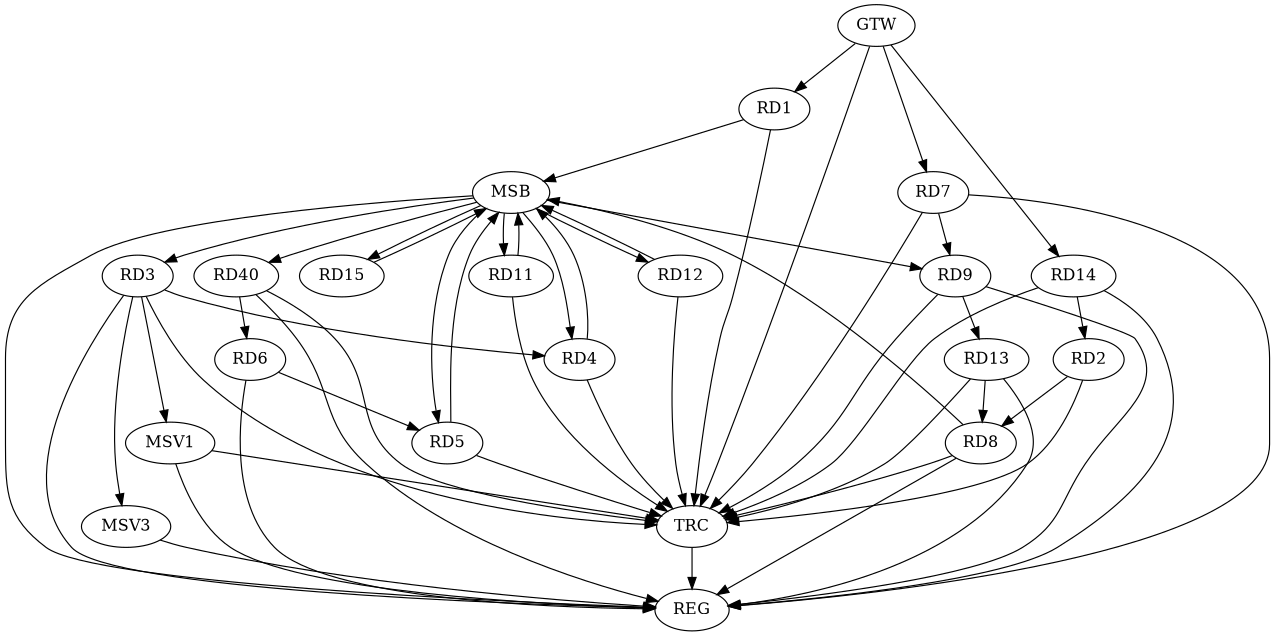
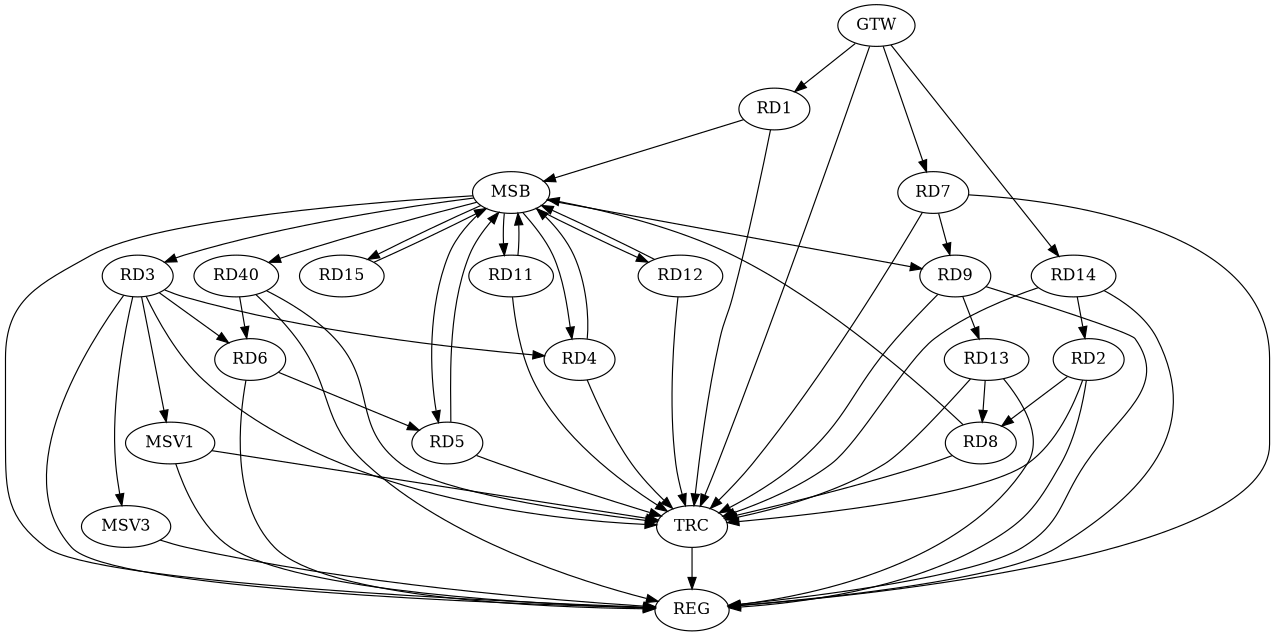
edge "RD3" -> "RD6": added
edge "RD8" -> "REG": now "RD2" -> "REG"
